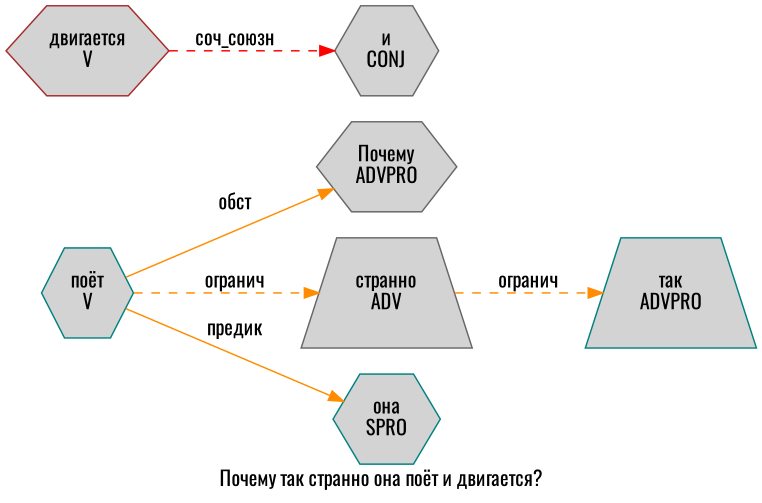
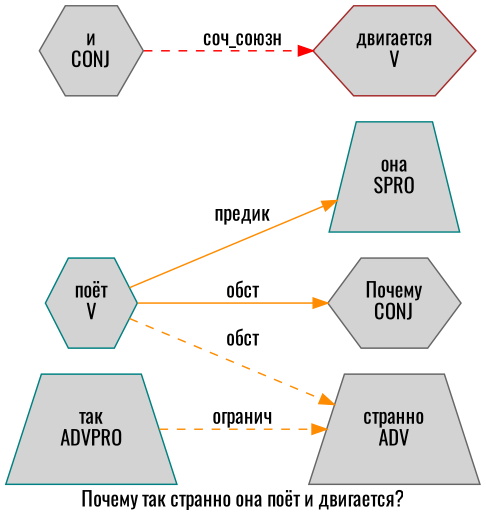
edge "двигается V" -> "и CONJ": reversed
node "Почему ADVPRO": label "Почему ADVPRO" -> "Почему CONJ"
edge "поёт V" -> "странно ADV": label "огранич" -> "обст"
edge "странно ADV" -> "так ADVPRO": reversed
node "она SPRO": shape hexagon -> trapezium
